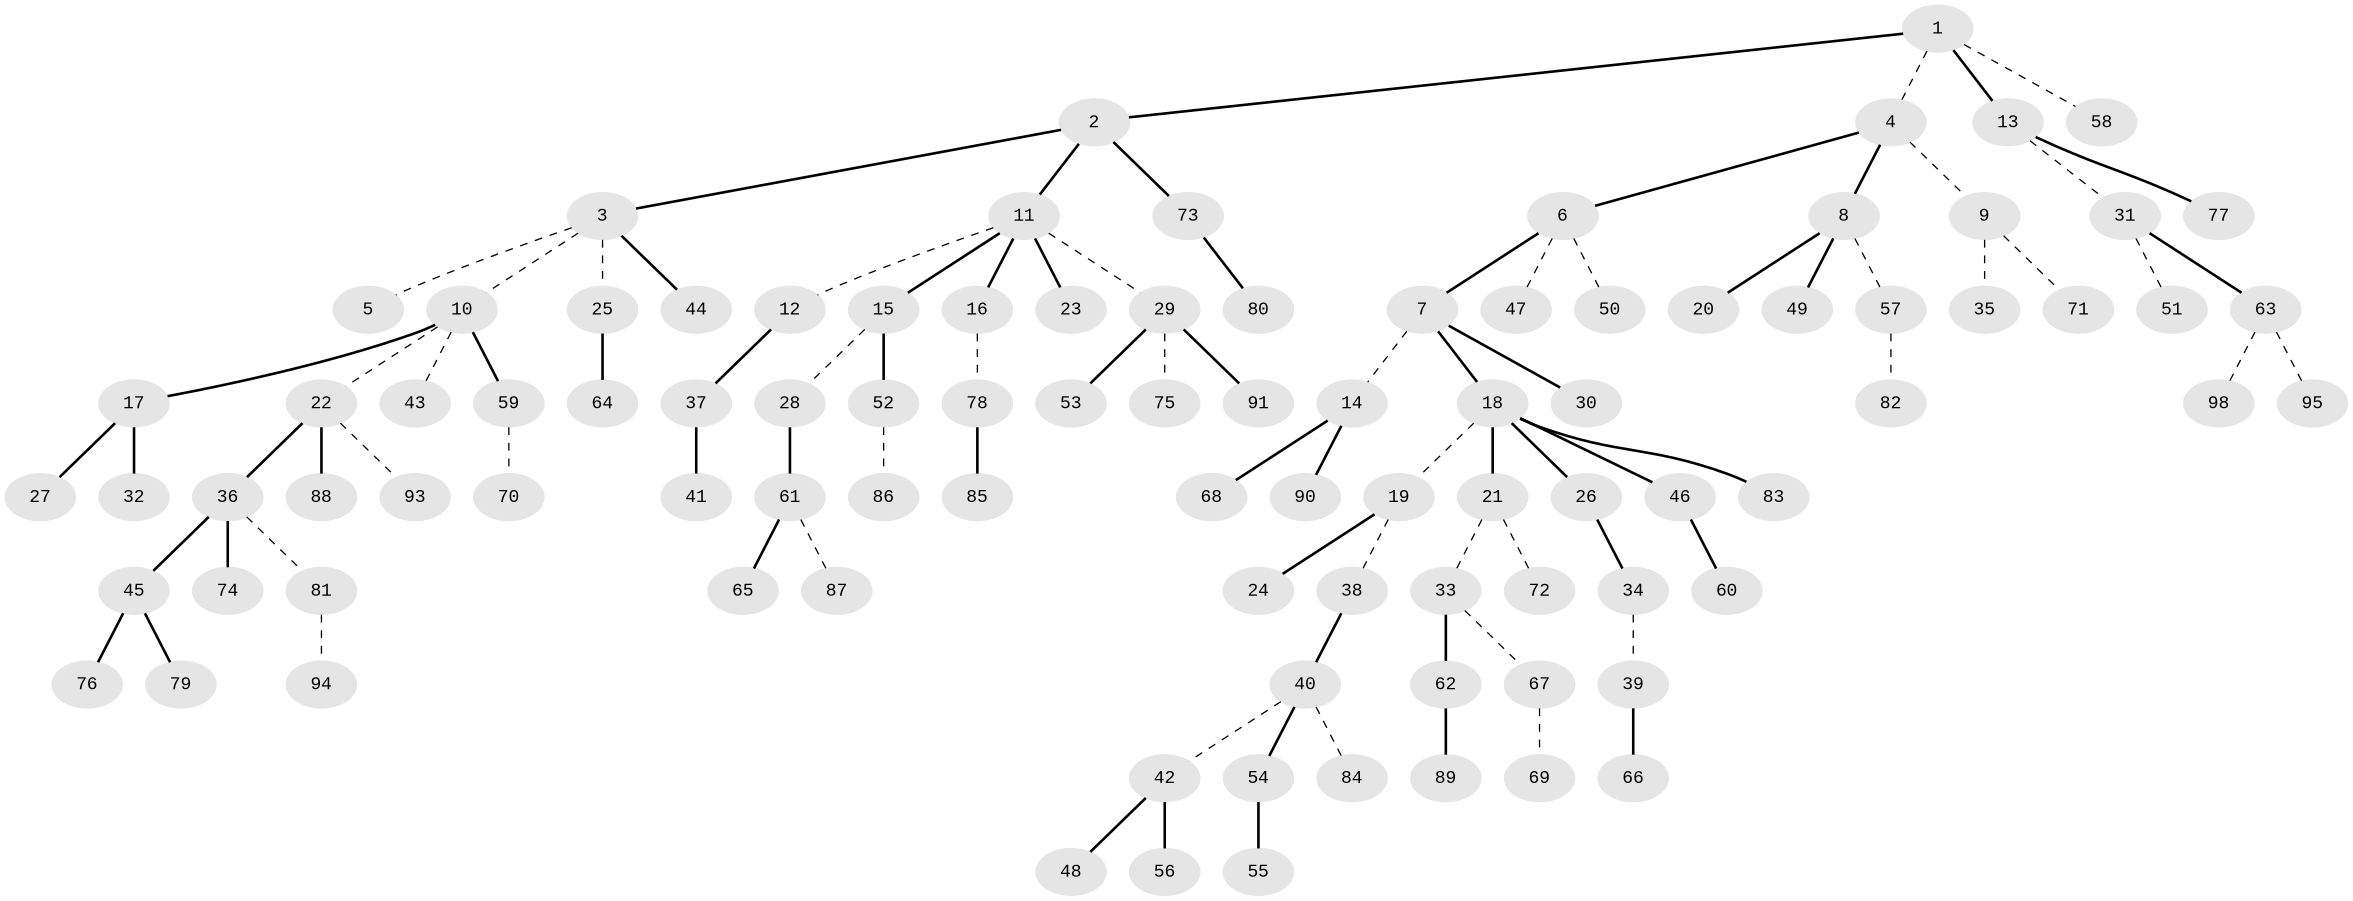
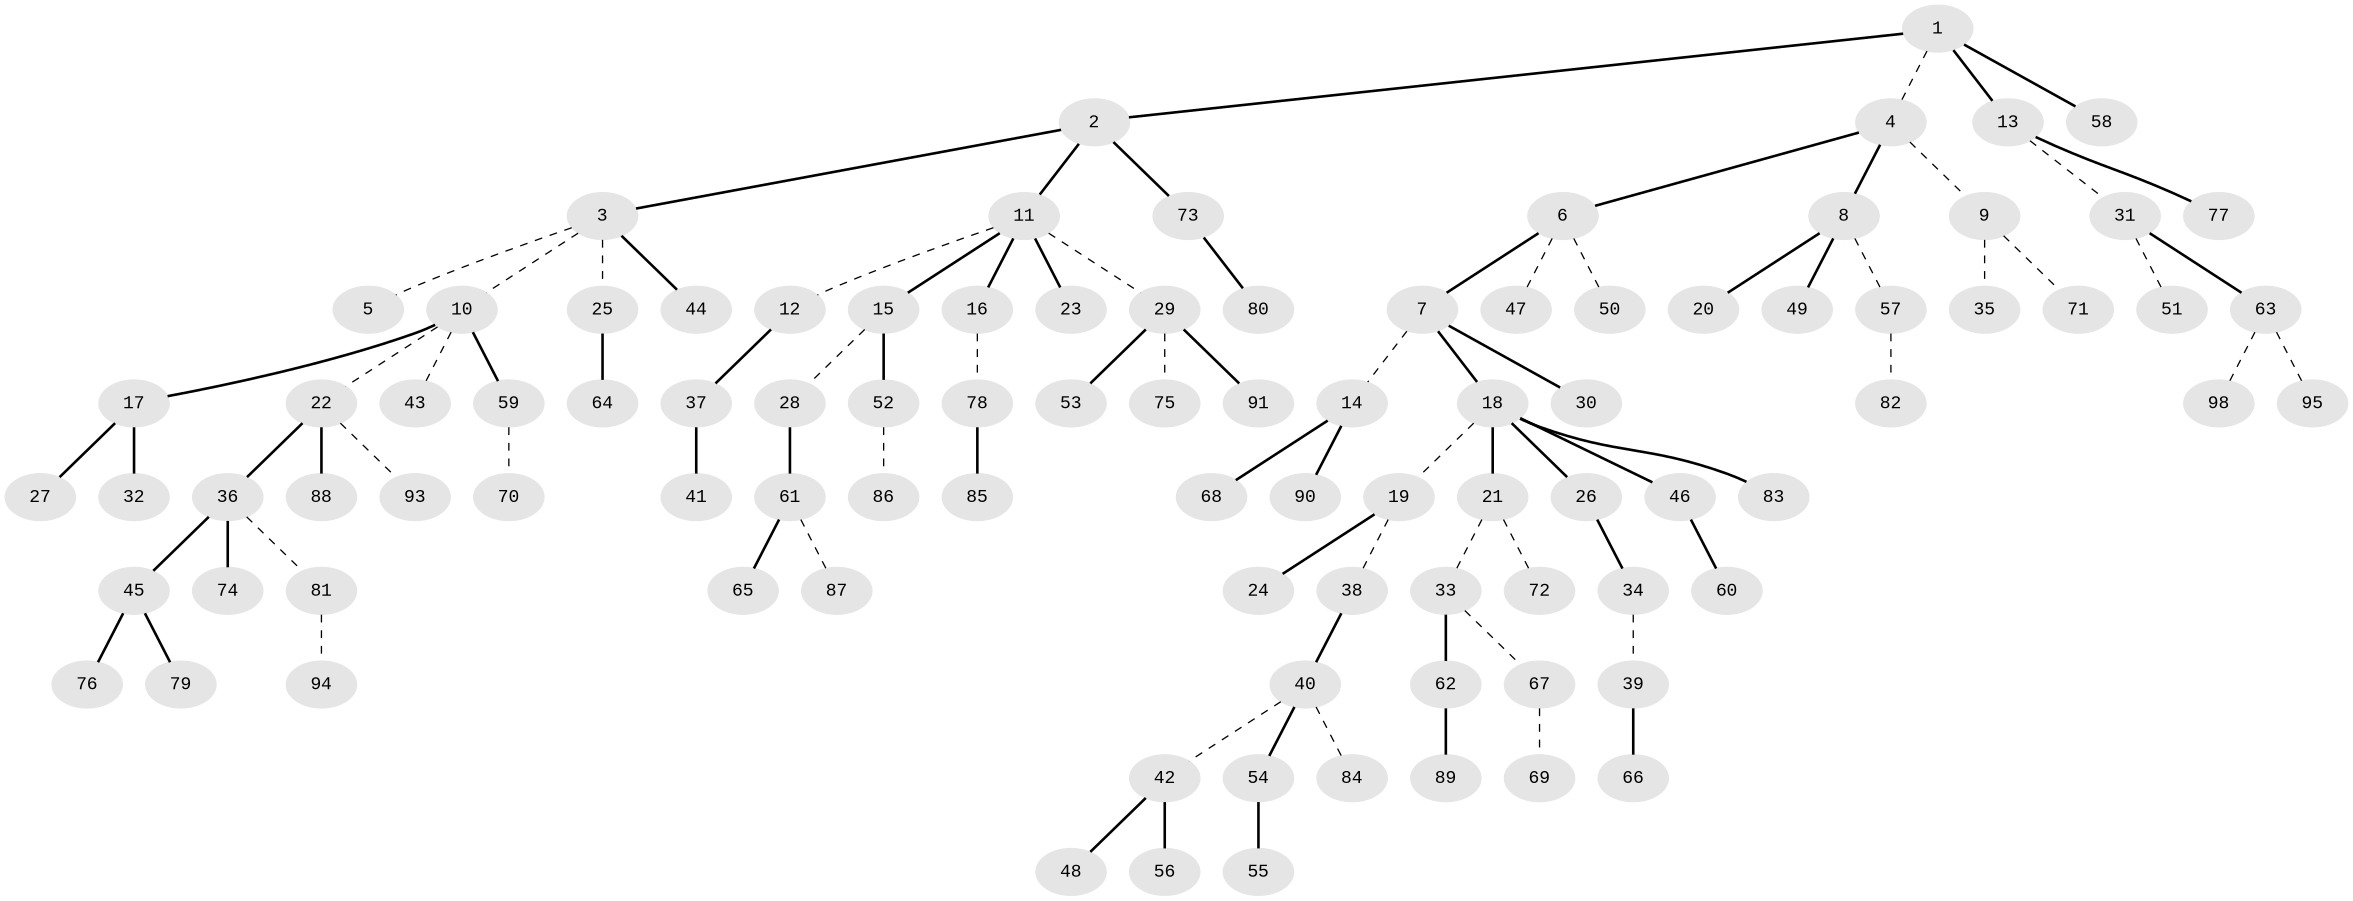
edge "1" -- "58": style dashed -> bold
